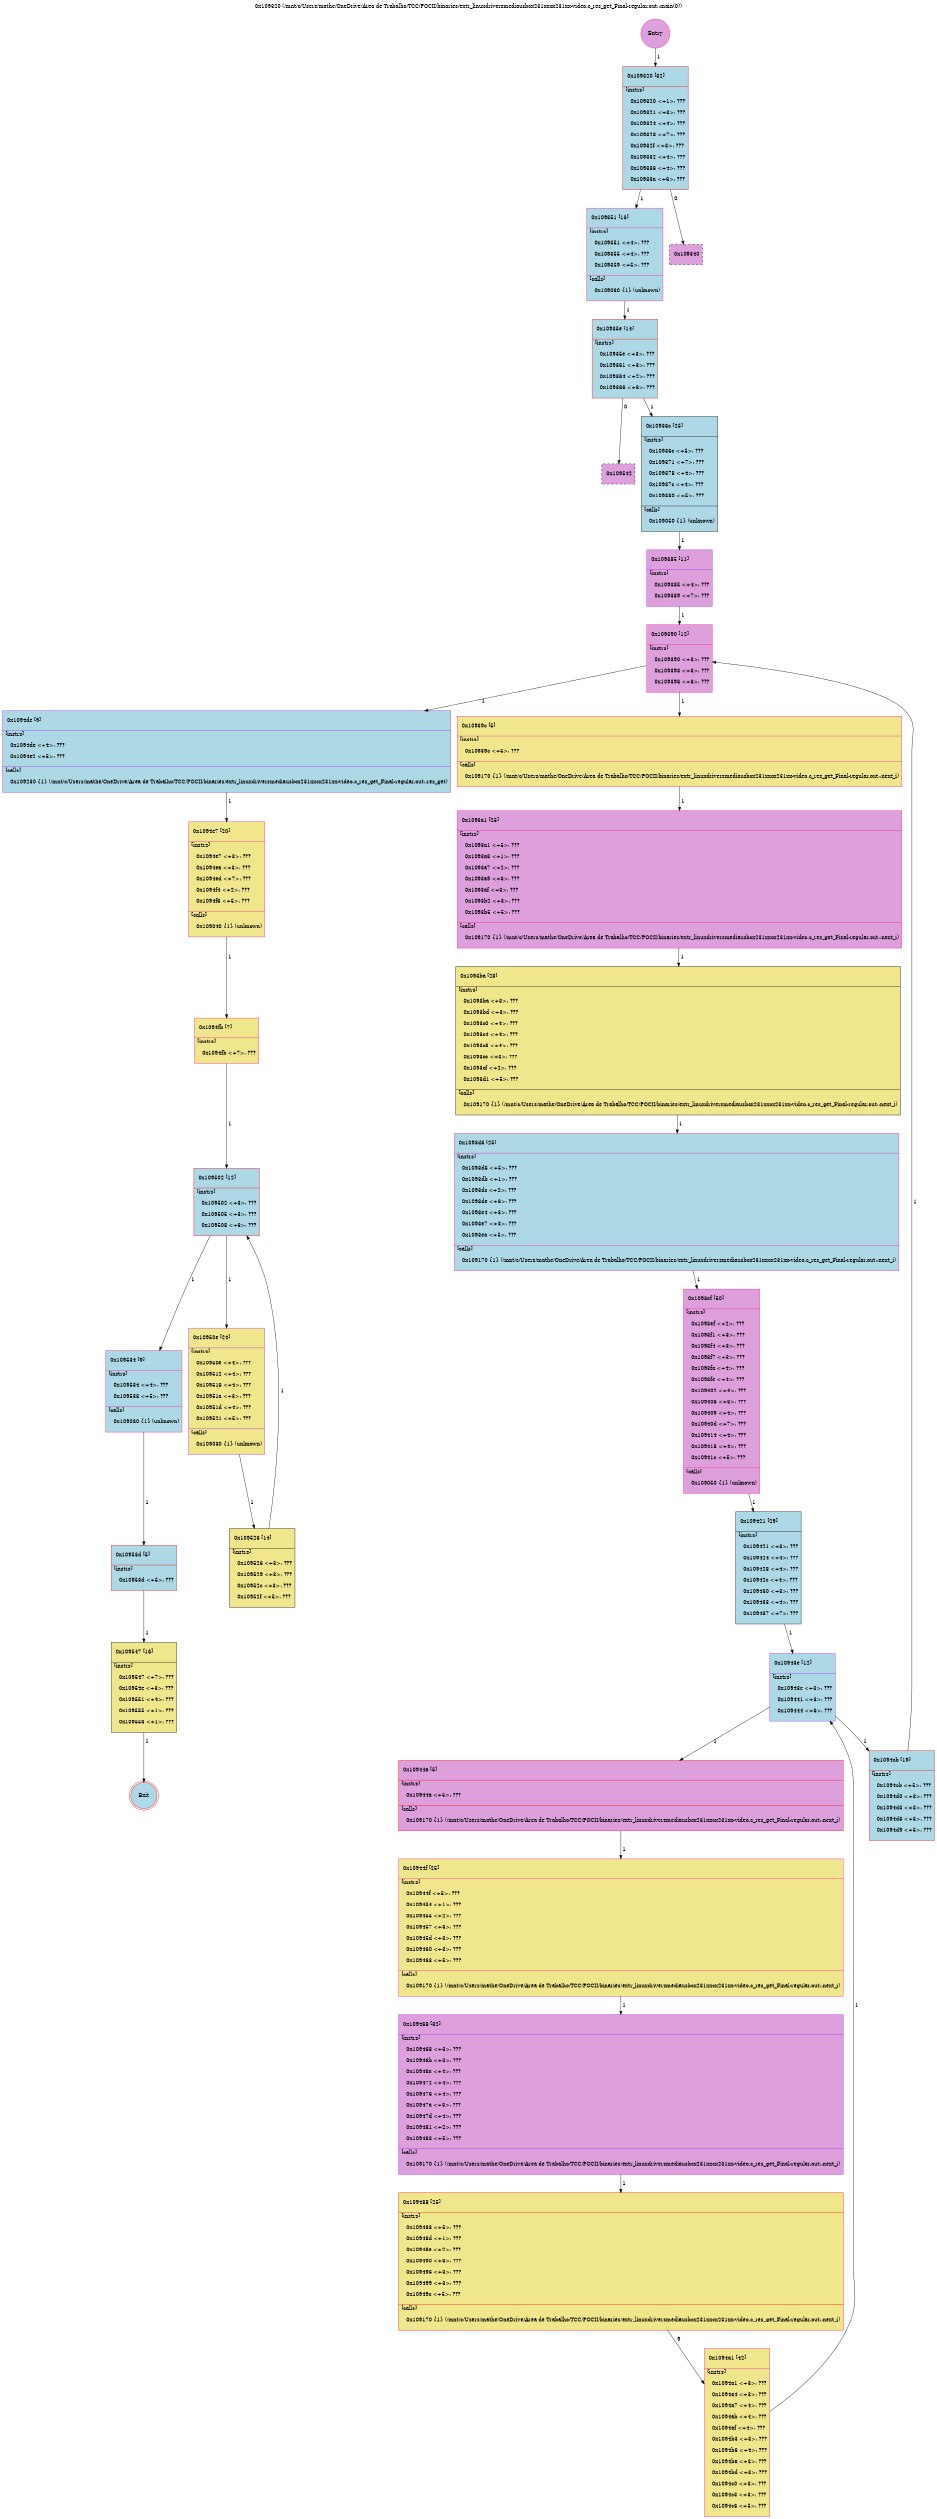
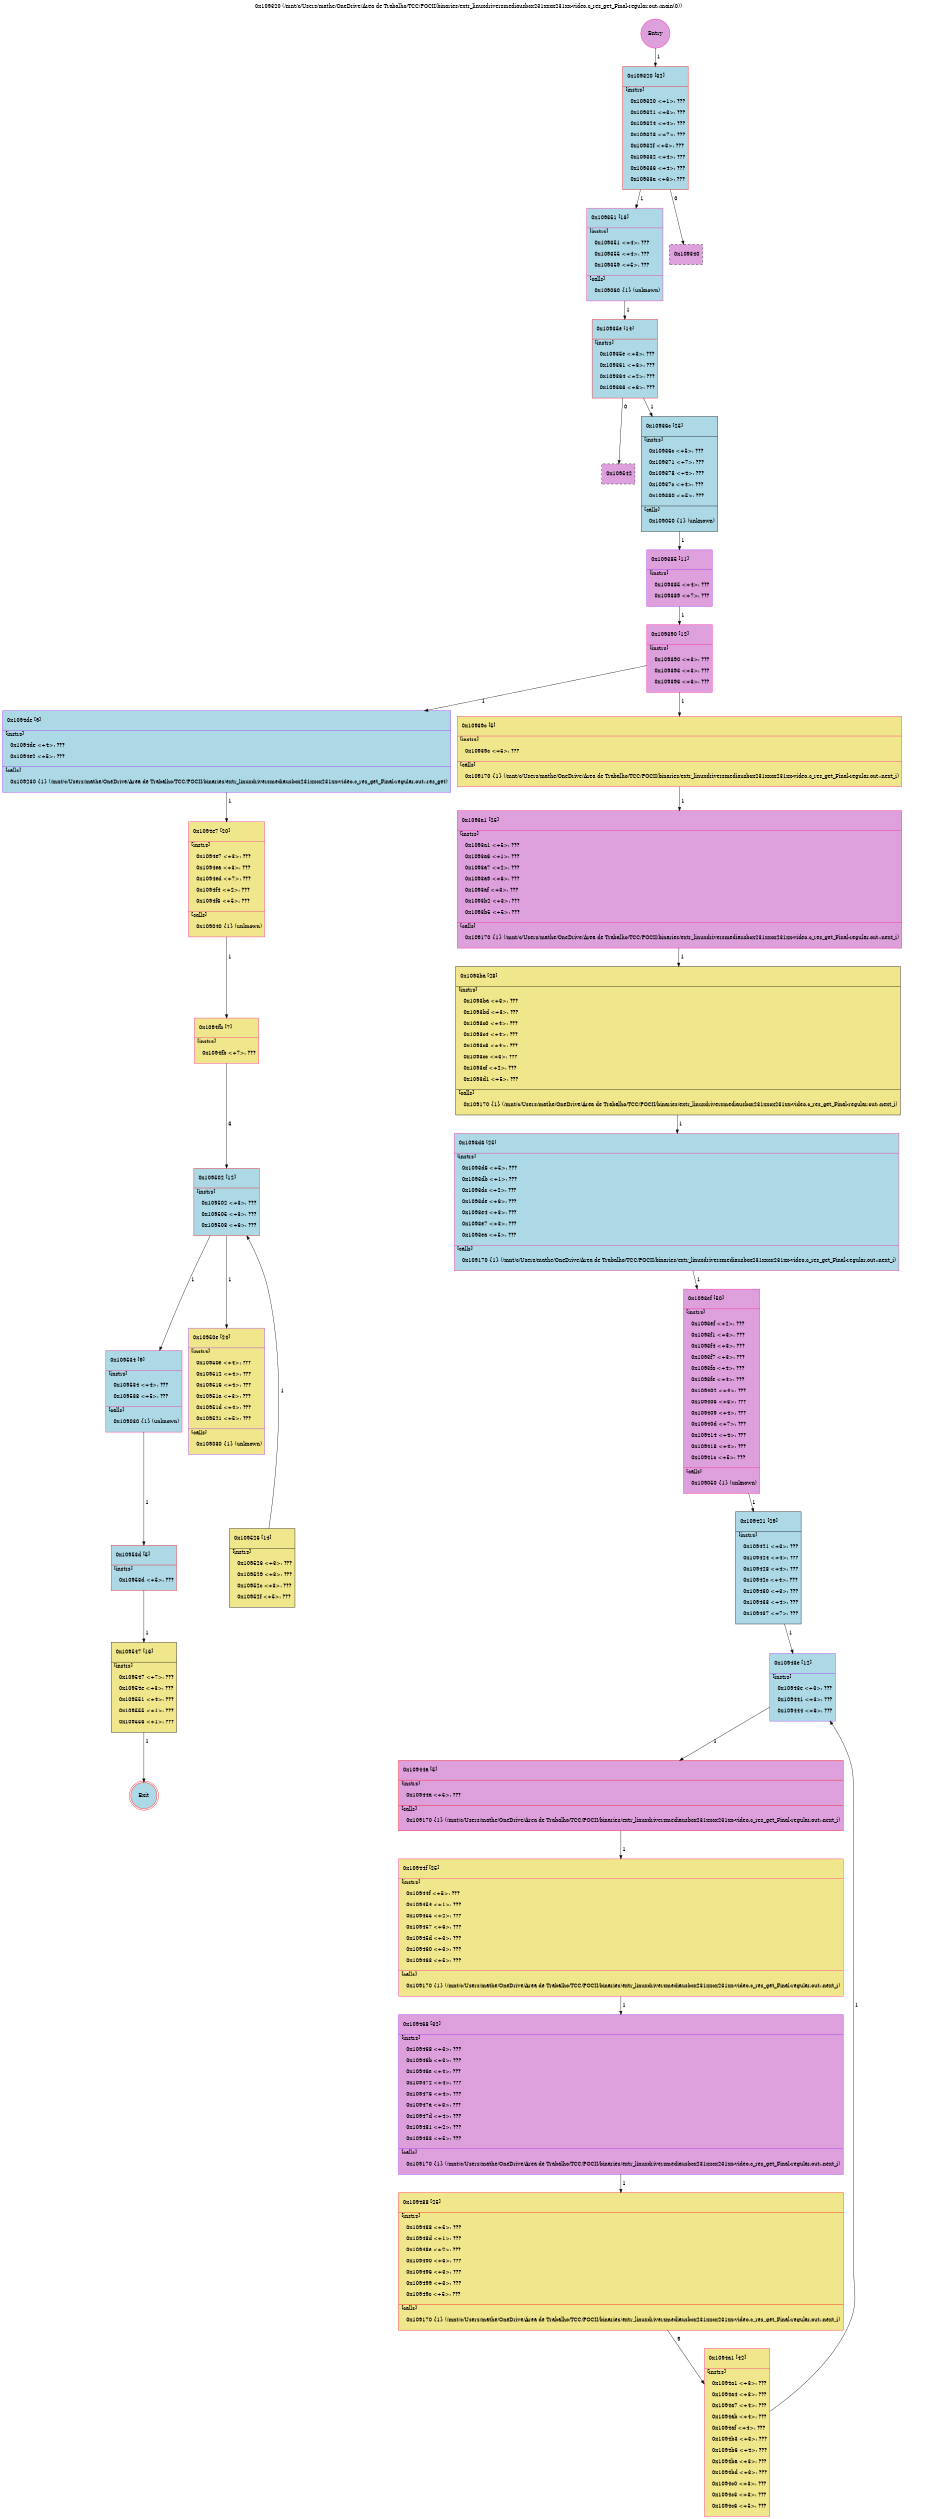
edge "0x1094fb [7]" -> "0x109502 [12]": label " 1" -> " 3"
edge "0x10950e [24]" -> "0x109526 [14]": removed, label "1"
node "0x1094cb [19]": removed
